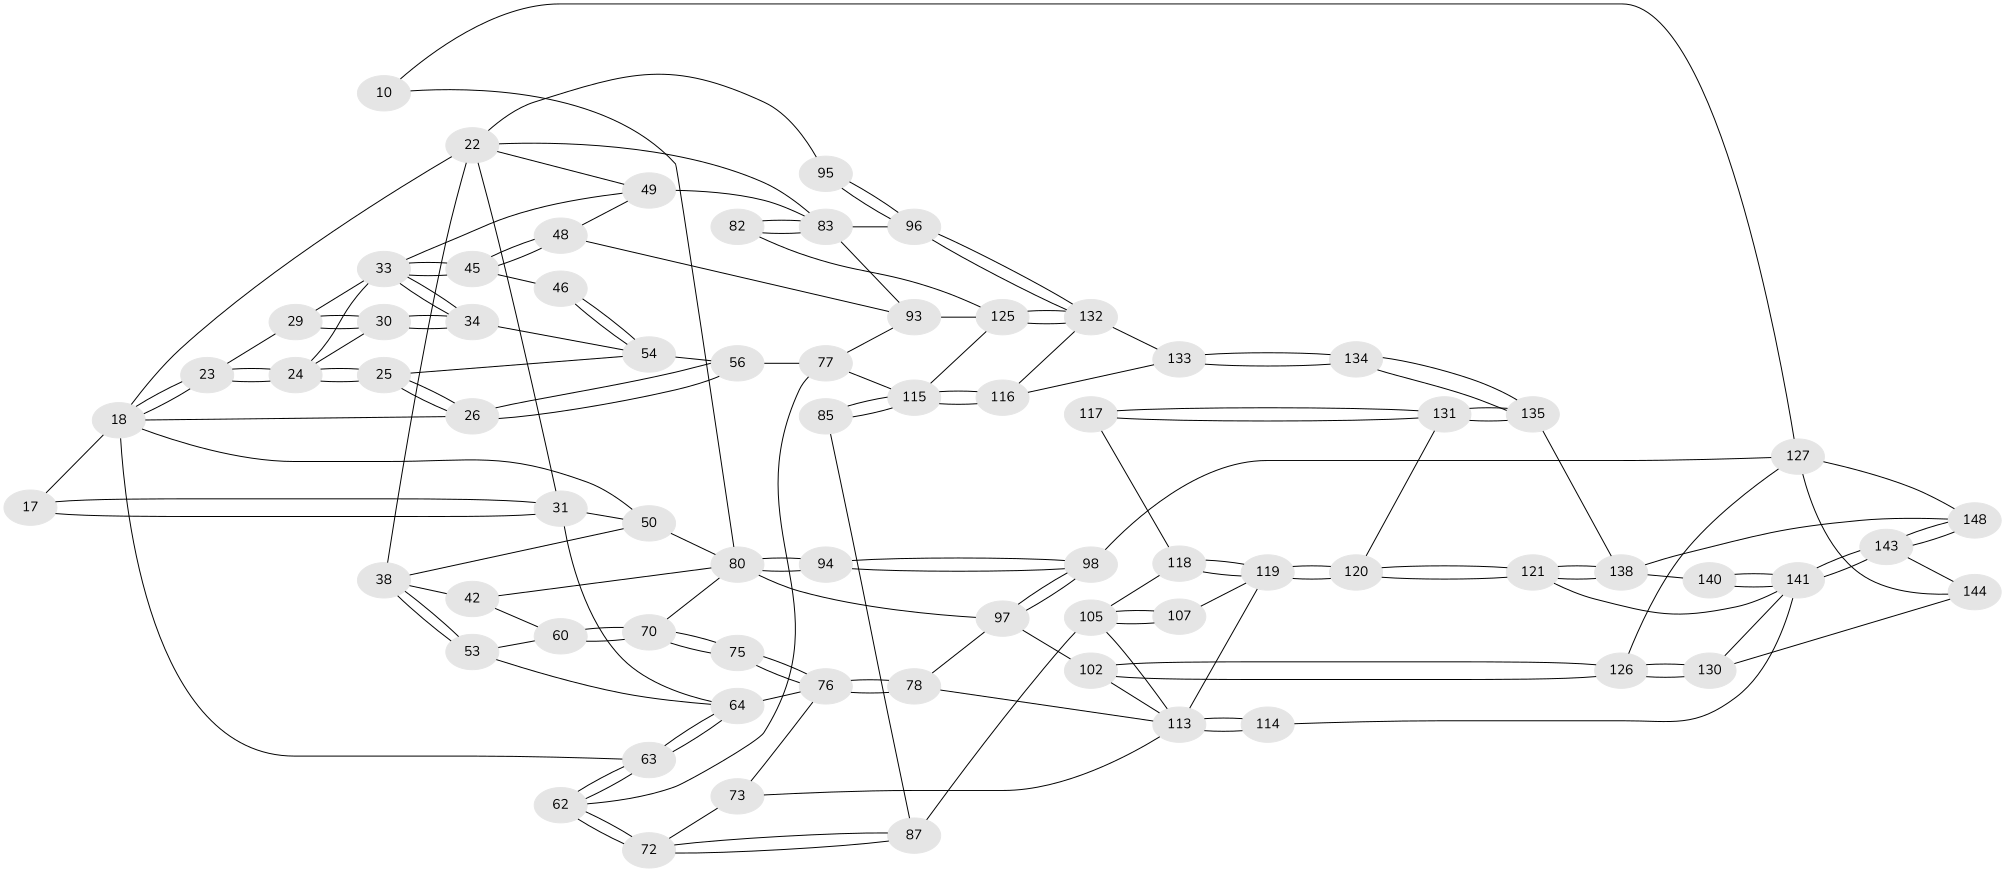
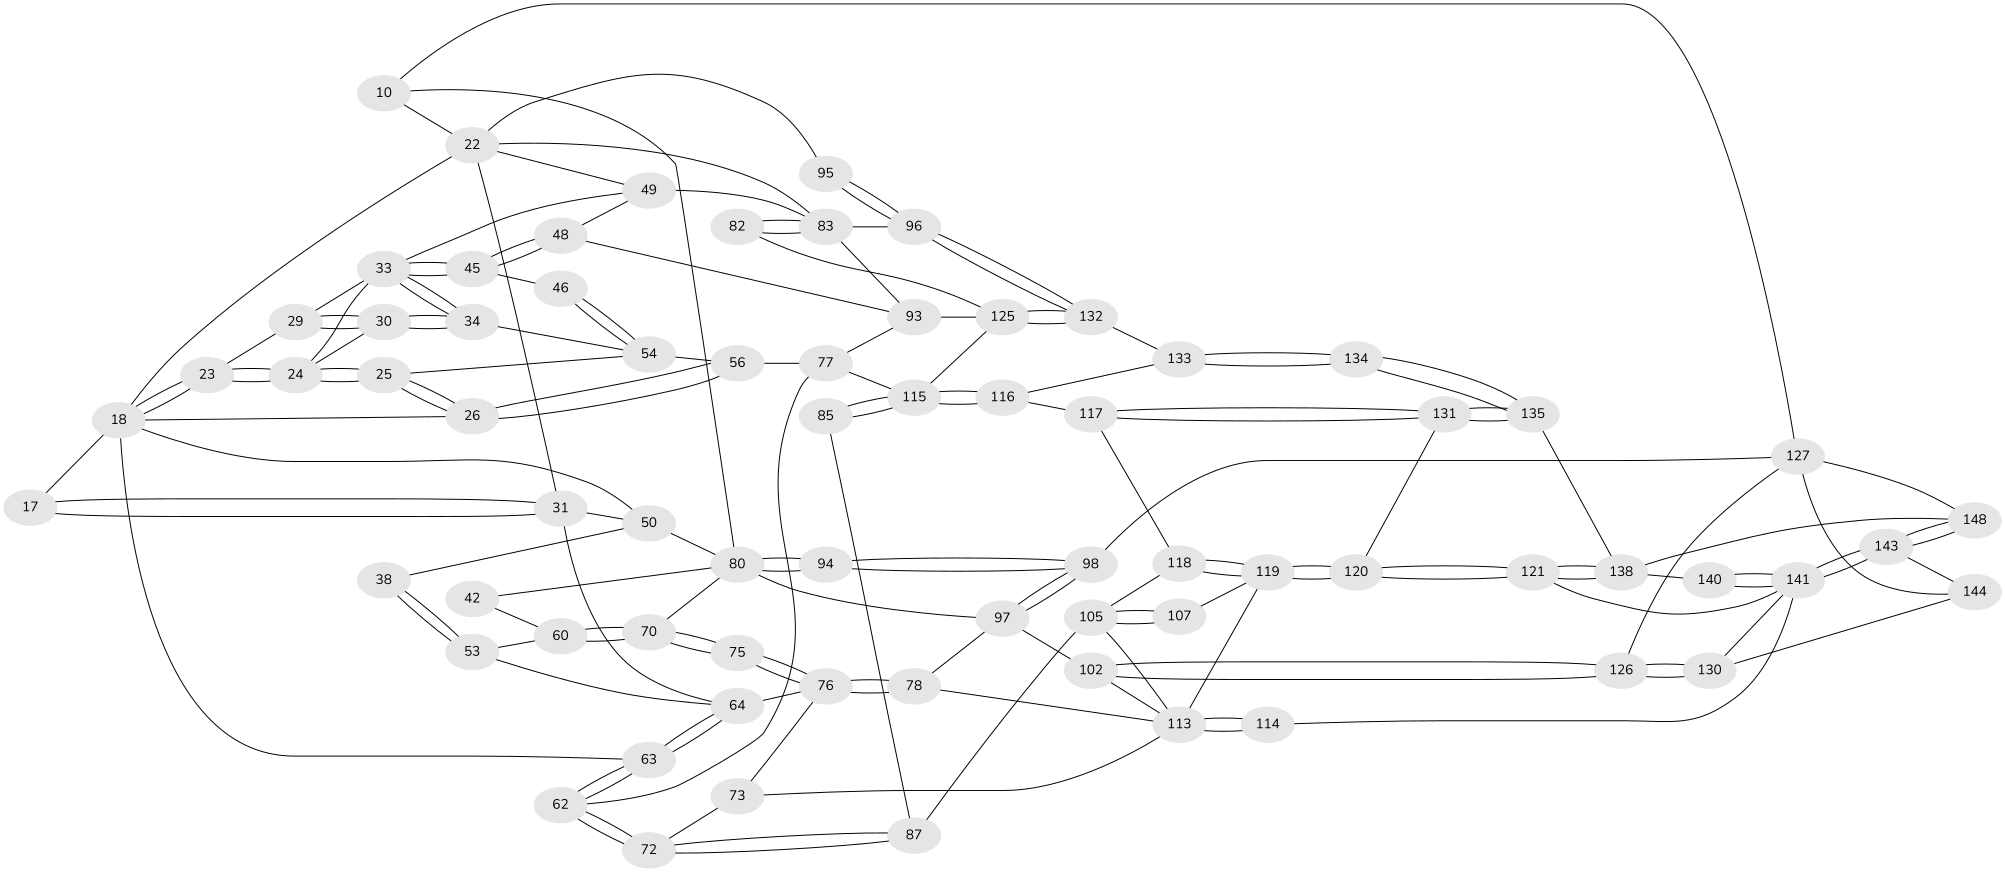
edge "132" -- "116": now "117" -- "116"
edge "22" -- "38": now "22" -- "10"
edge "38" -- "42": removed
